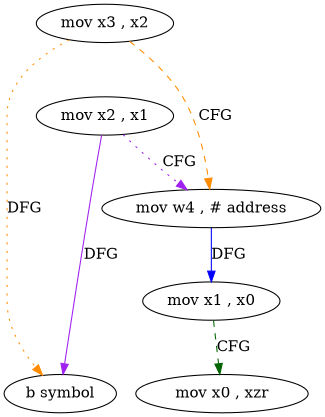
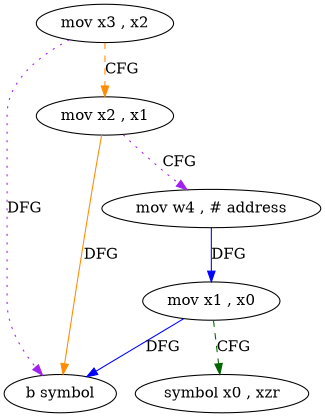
edge "mov x3 , x2" -> "mov w4 , # address": now "mov x3 , x2" -> "mov x2 , x1"
edge "mov x3 , x2" -> "b symbol": color darkorange -> purple
edge "mov x2 , x1" -> "b symbol": color purple -> darkorange
edge "mov x1 , x0" -> "b symbol": added, label "DFG"
node "mov x0 , xzr": label "mov x0 , xzr" -> "symbol x0 , xzr"
